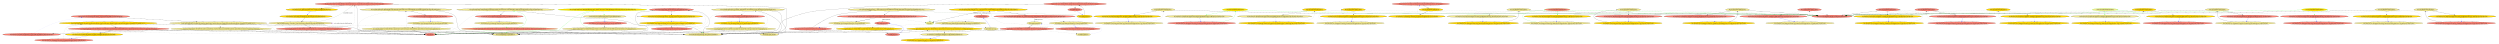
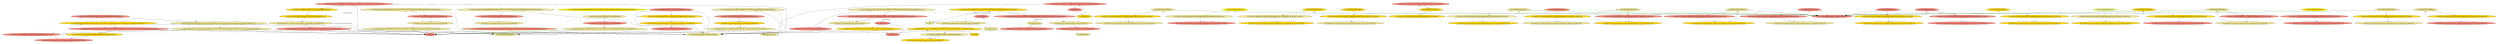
node "Entry Unk.Null": added
